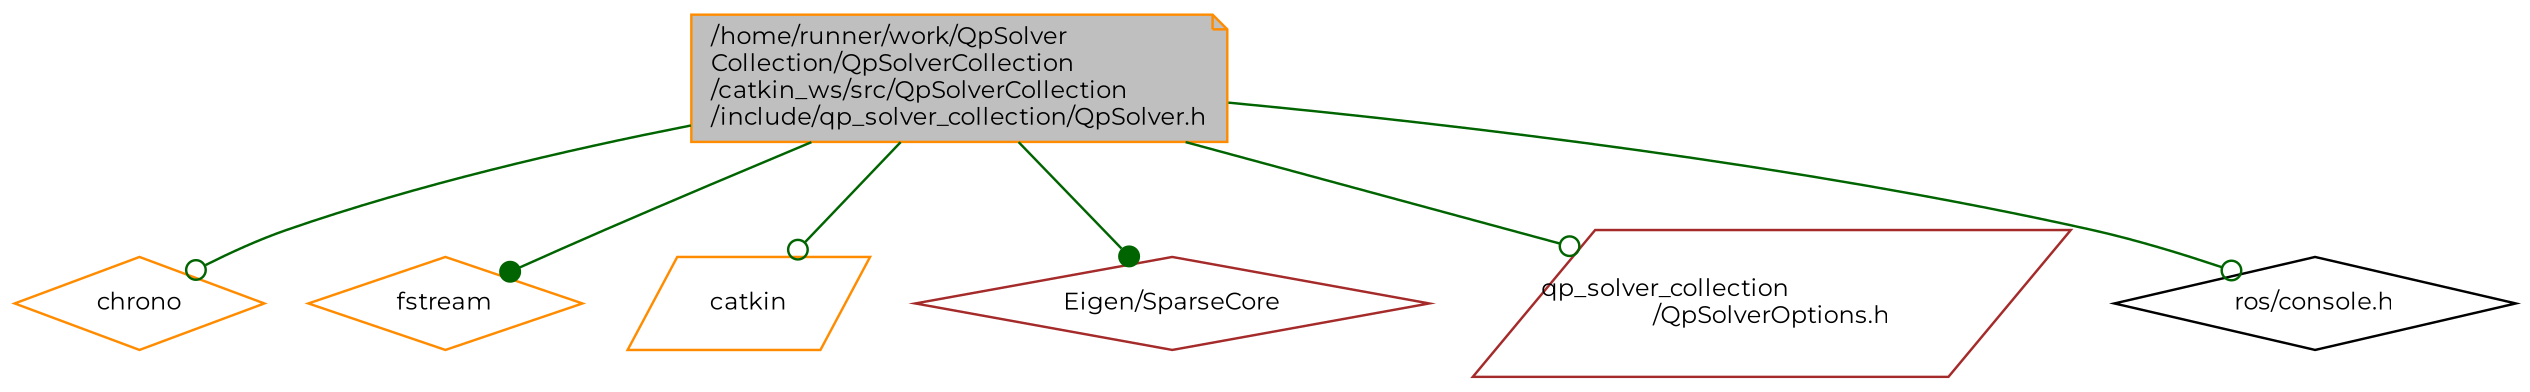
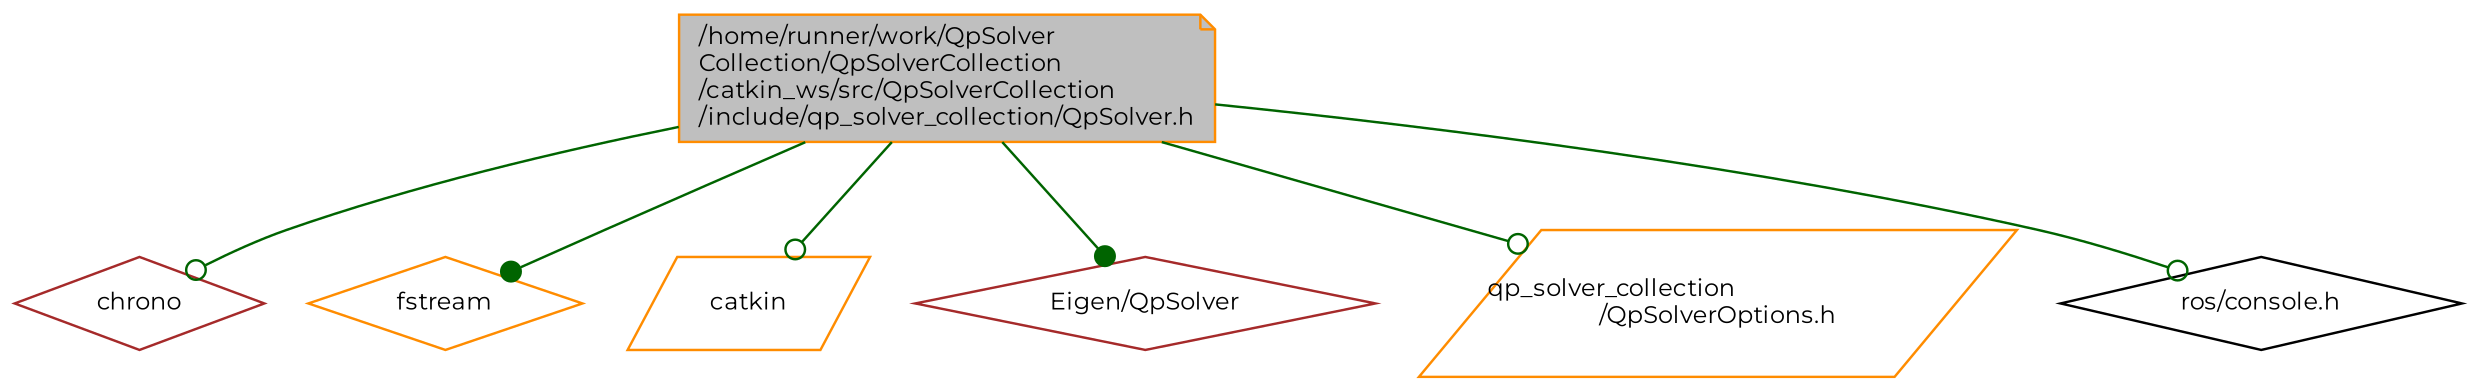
node "chrono": color darkorange -> brown
node "Eigen/SparseCore": label "Eigen/SparseCore" -> "Eigen/QpSolver"
node "qp_solver_collection /QpSolverOptions.h": color brown -> darkorange
